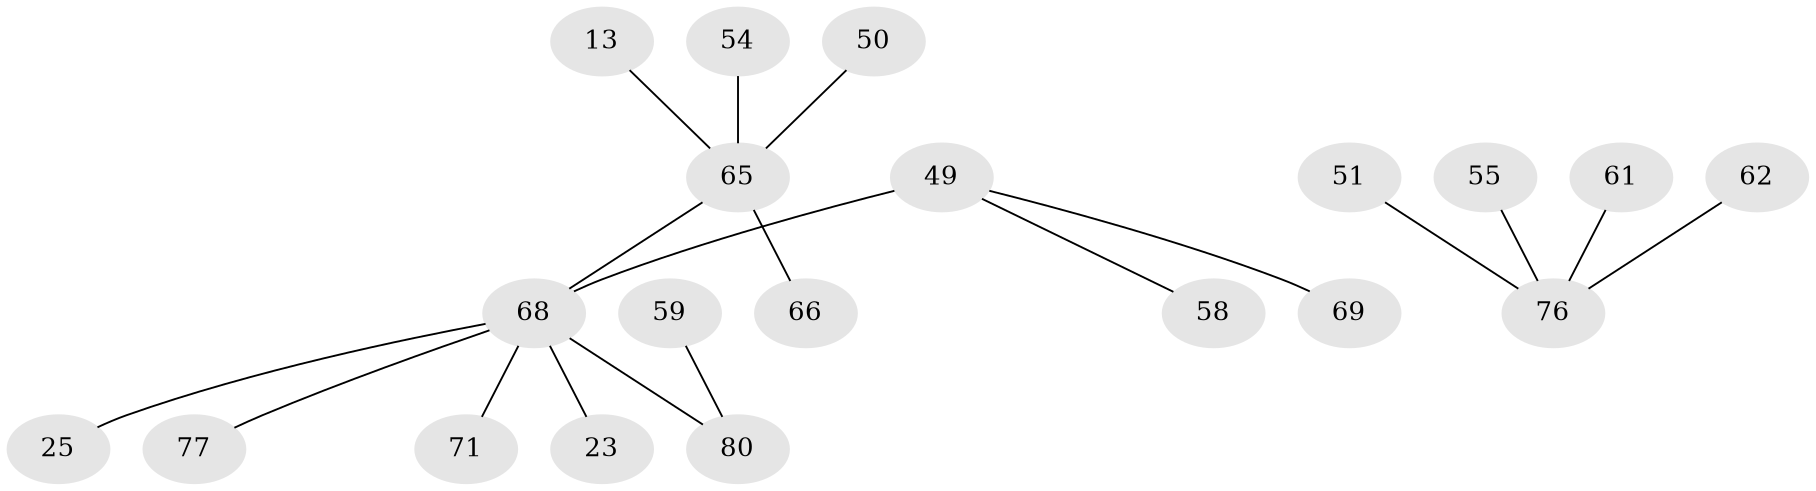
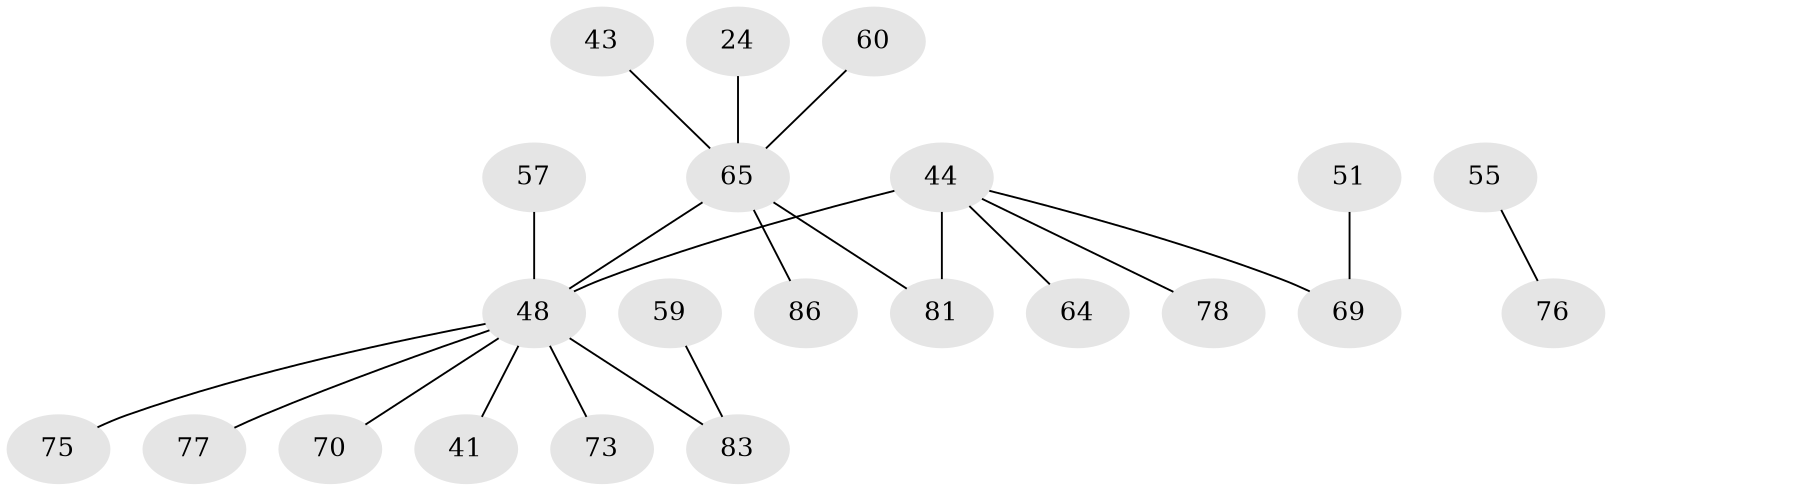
node "13": label "13" -> "43"
node "54": label "54" -> "24"
node "50": label "50" -> "60"
node "57": added
node "49": label "49" -> "44"
node "61": removed
node "62": removed
edge "51" -- "76": now "51" -- "69"
node "68": label "68" -> "48"
node "66": label "66" -> "86"
node "81": added
node "64": added
node "58": label "58" -> "78"
node "25": label "25" -> "75"
node "70": added
node "71": label "71" -> "41"
node "23": label "23" -> "73"
node "80": label "80" -> "83"
